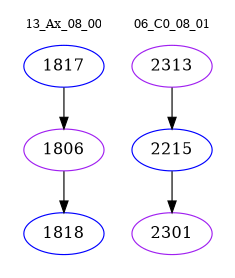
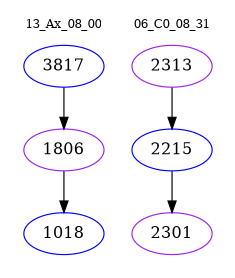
cluster "06_C0_08_01": label "06_C0_08_01" -> "06_C0_08_31"
node "1817": label "1817" -> "3817"
node "1818": label "1818" -> "1018"
